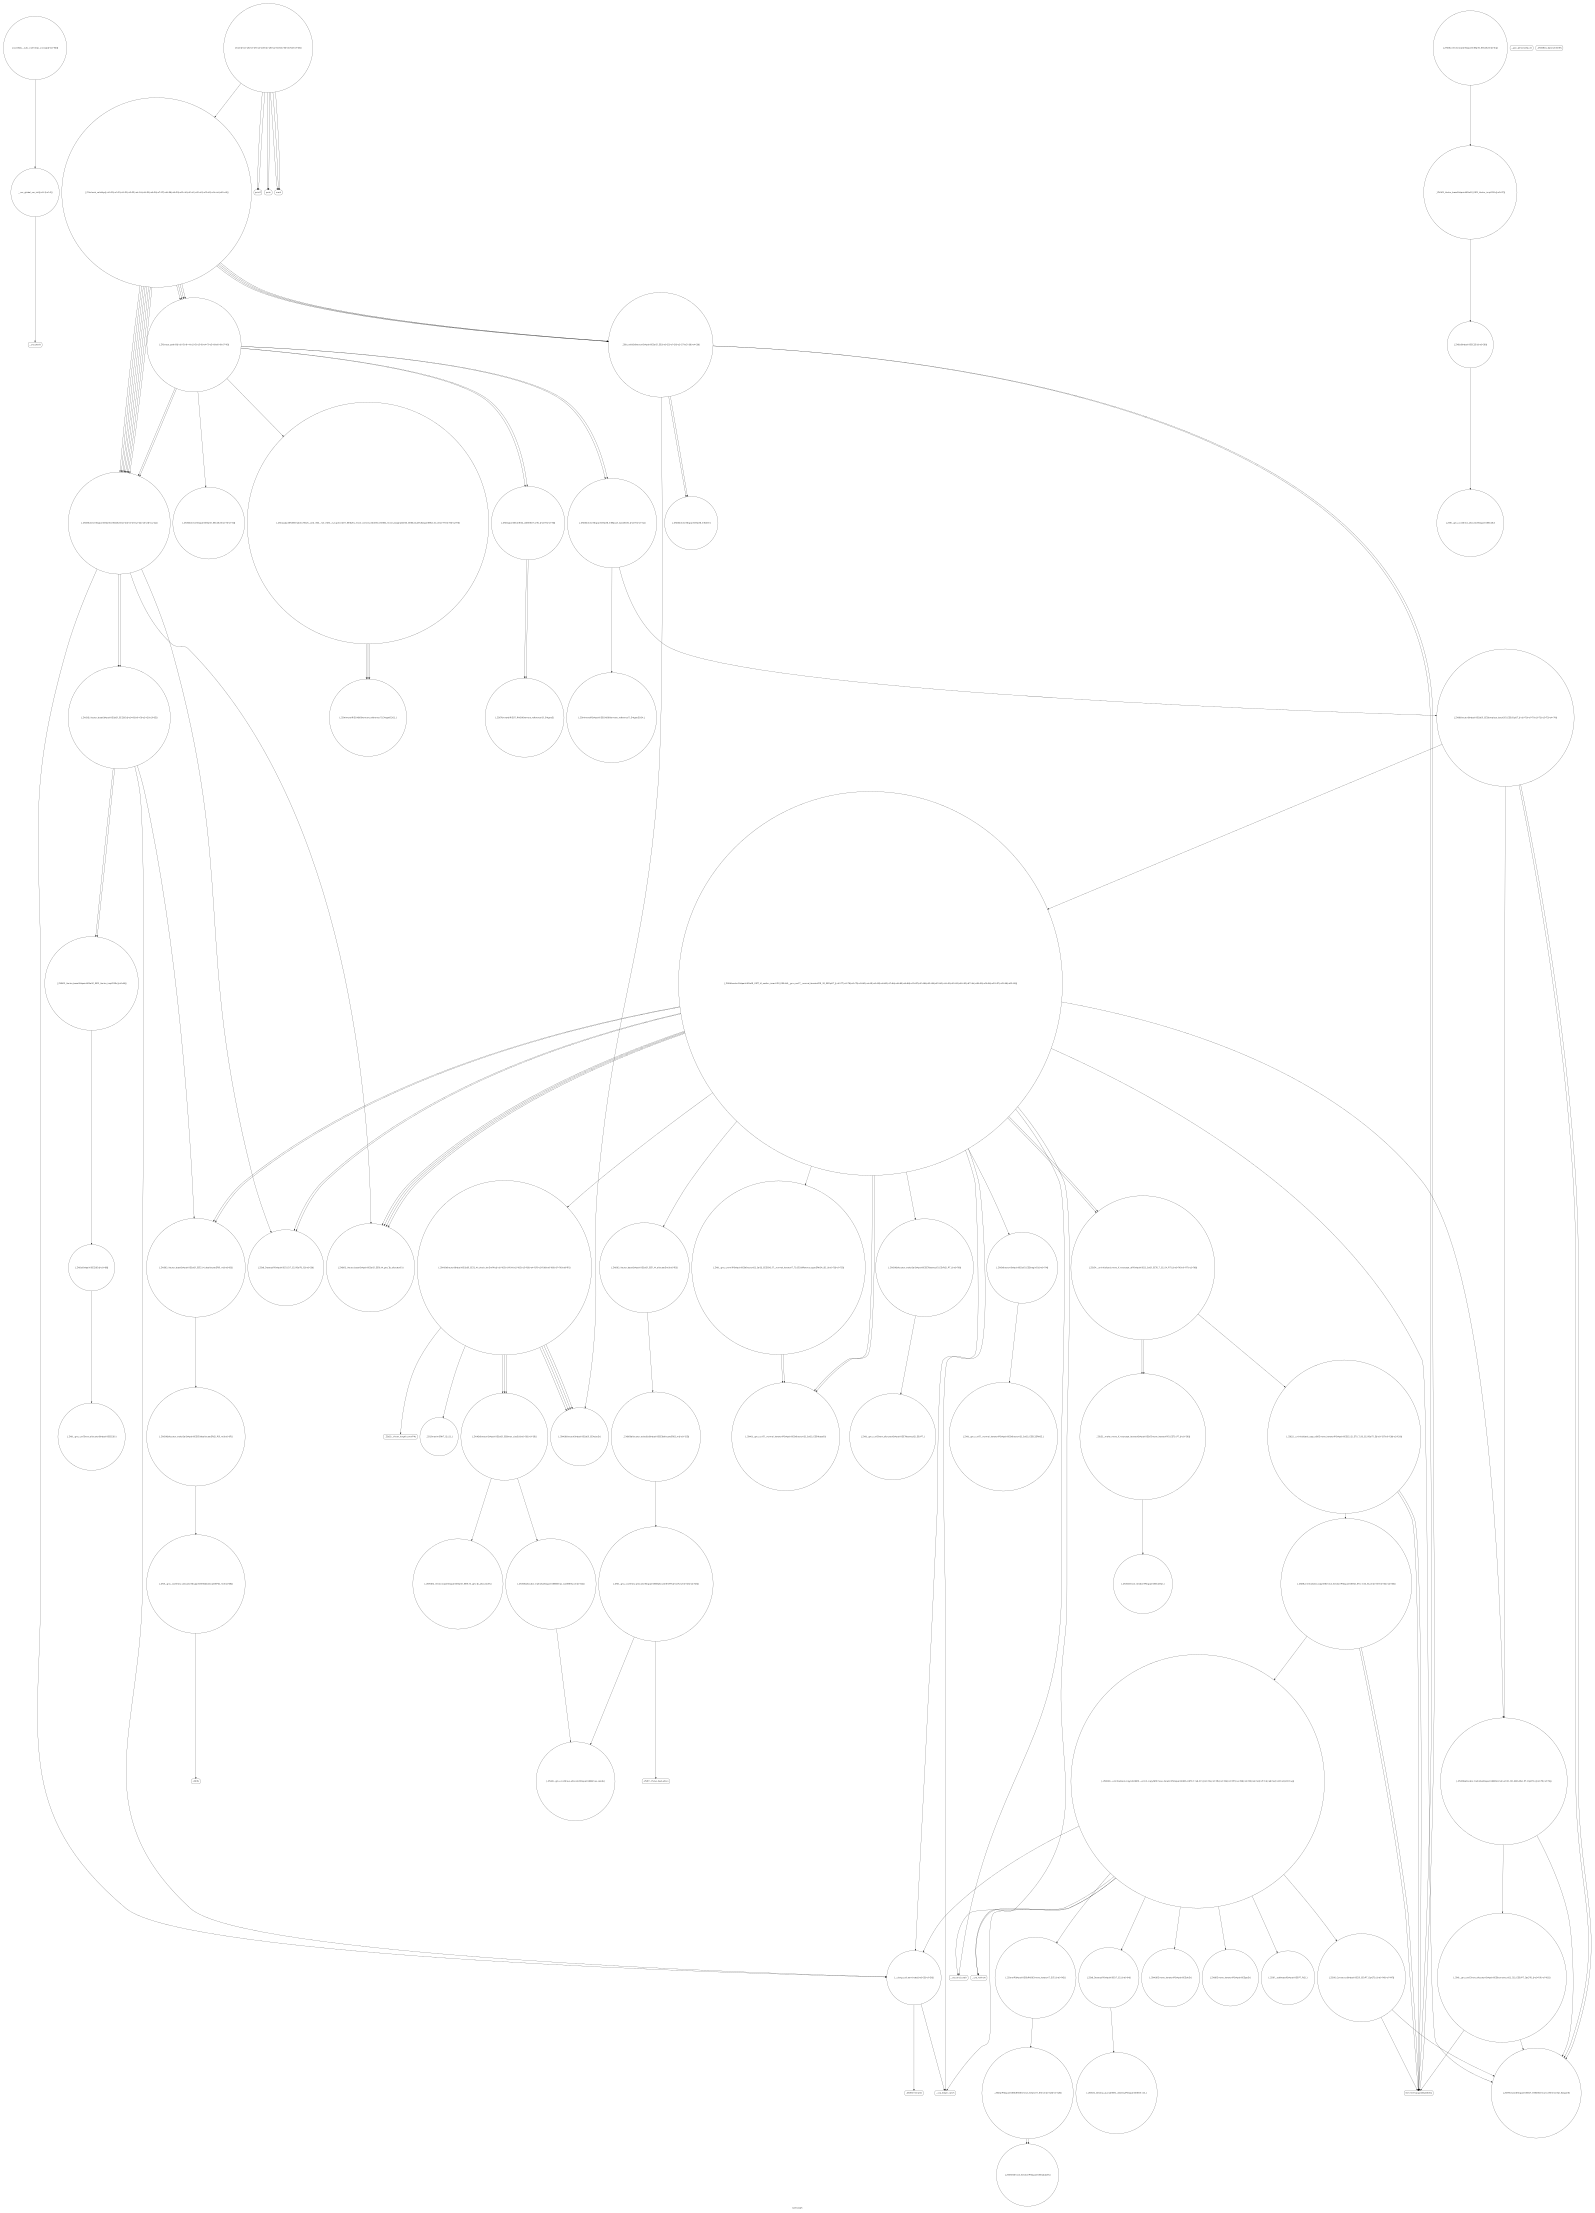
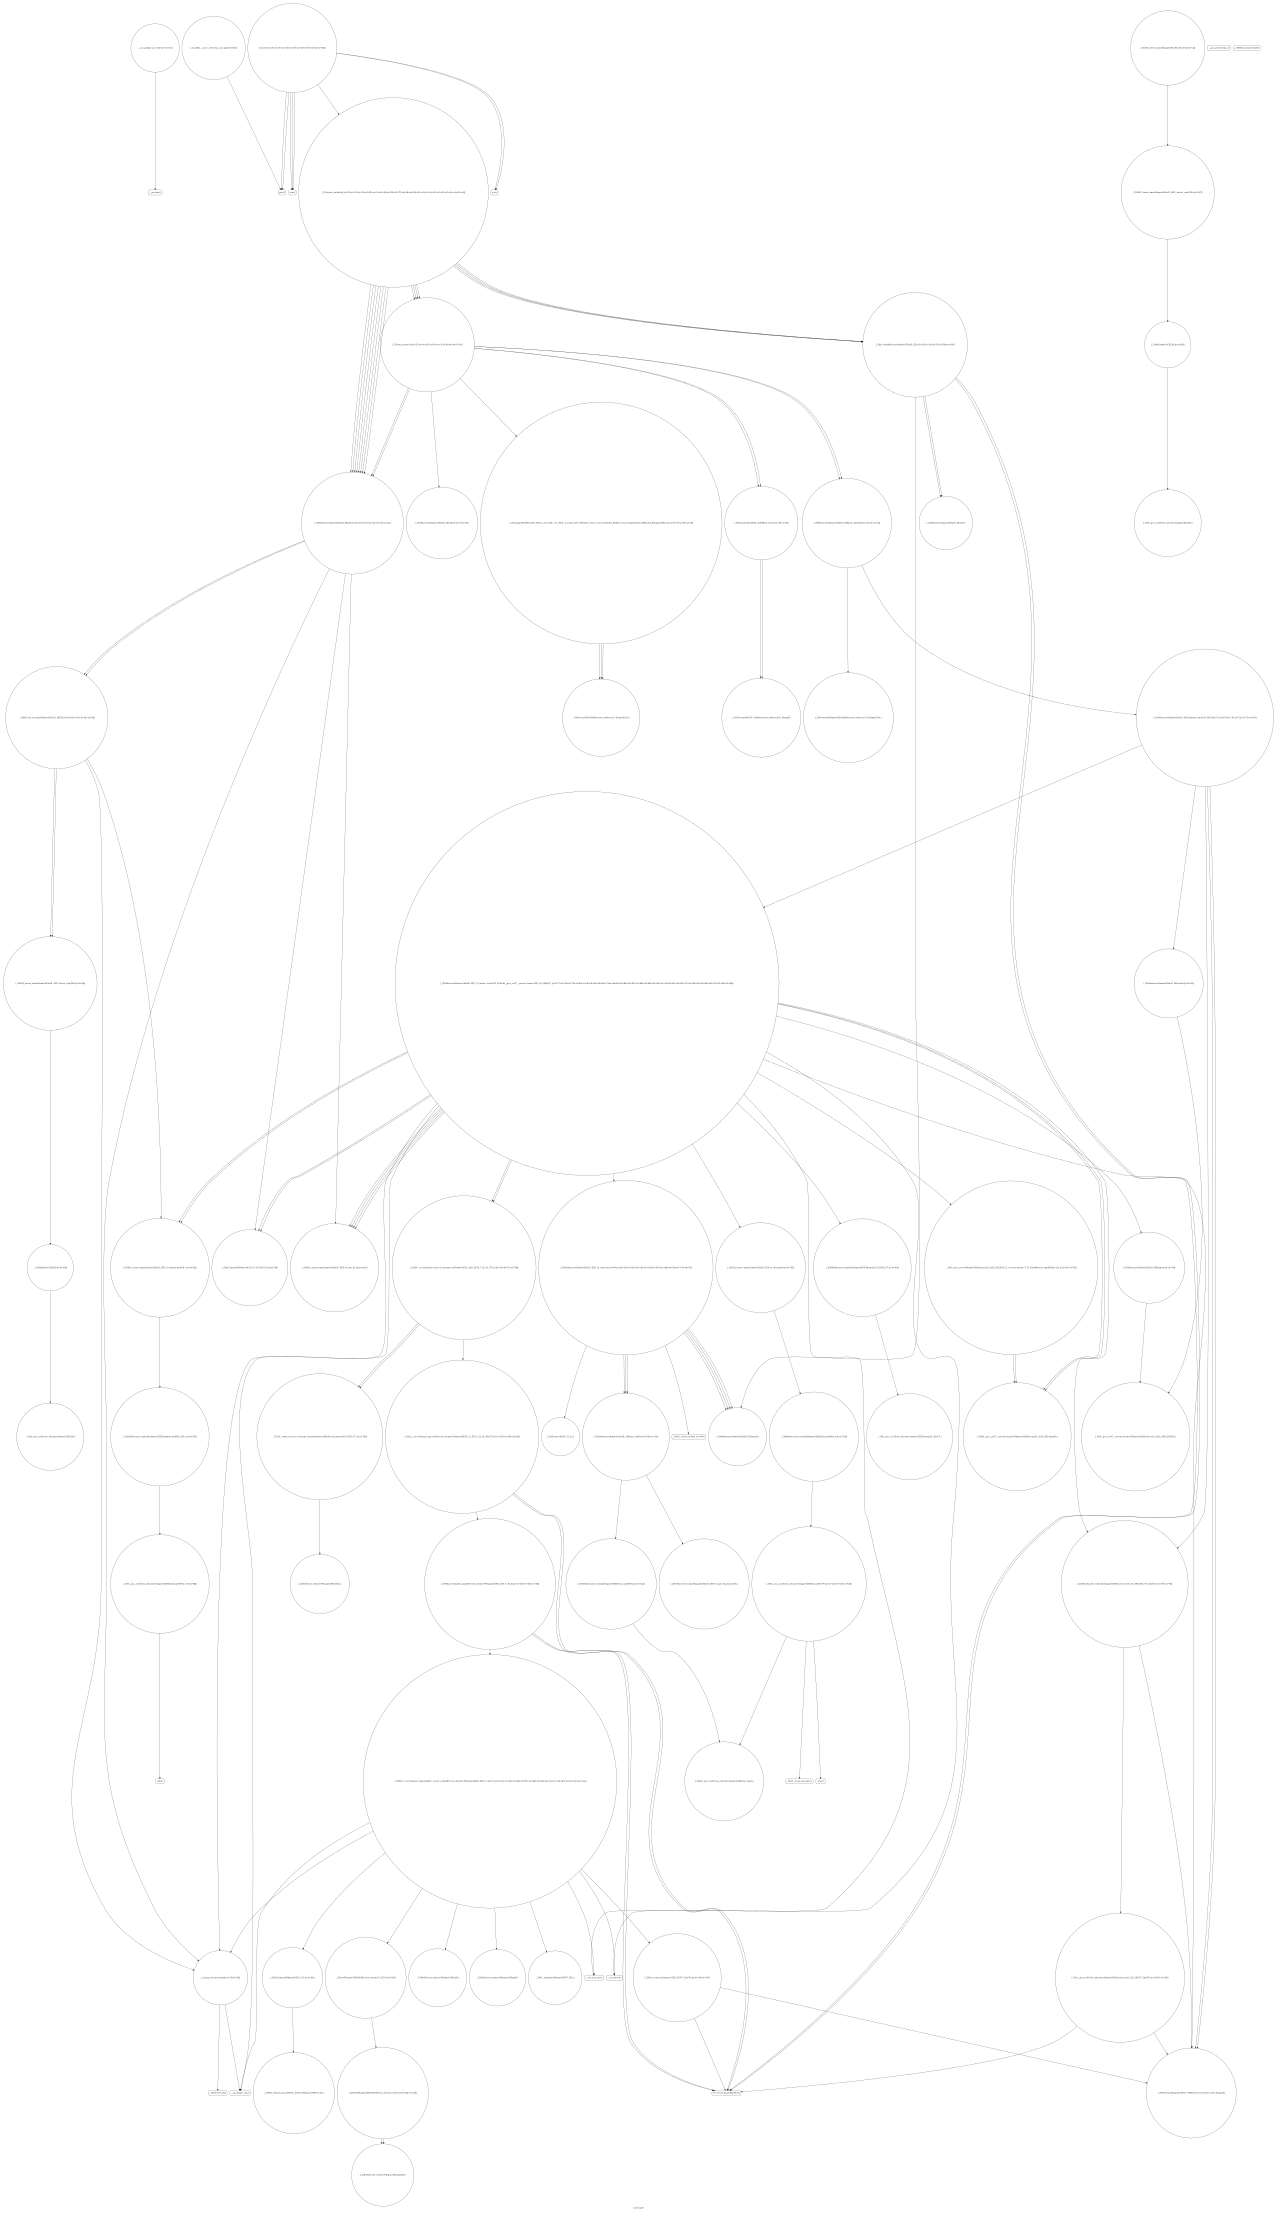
edge "{_GLOBAL__sub_I_semiexp._2_0.cpp|{<s0>150}}" -> "{__cxx_global_var_init|{<s0>1|<s1>2}}": now "{_GLOBAL__sub_I_semiexp._2_0.cpp|{<s0>150}}" -> "printf"
node "{_ZNSt6vectorISt4pairIiiESaIS1_EE3endEv|{<s0>100}}": added
node "_Znwm": added
